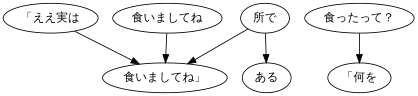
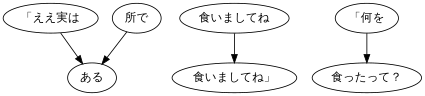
edge "所で" -> "食いましてね」": removed
edge "食ったって？" -> "「何を": reversed
edge "「ええ実は" -> "食いましてね」": now "「ええ実は" -> "ある"
